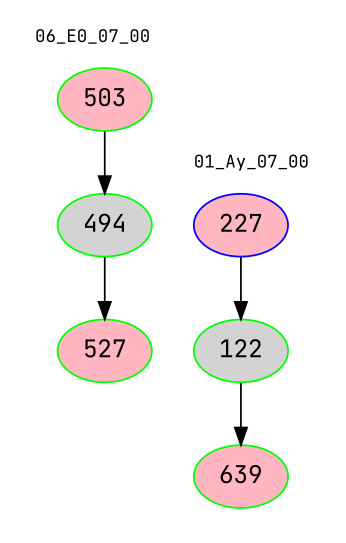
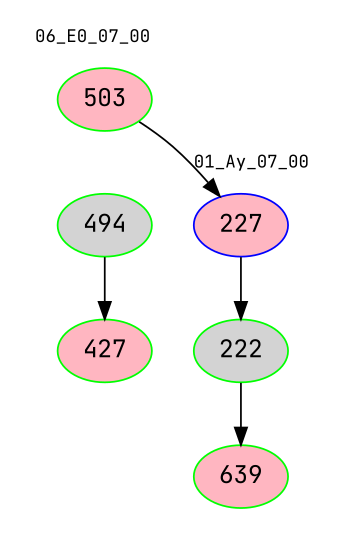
edge "503" -> "494": now "503" -> "227"
node "527": label "527" -> "427"
node "122": label "122" -> "222"
